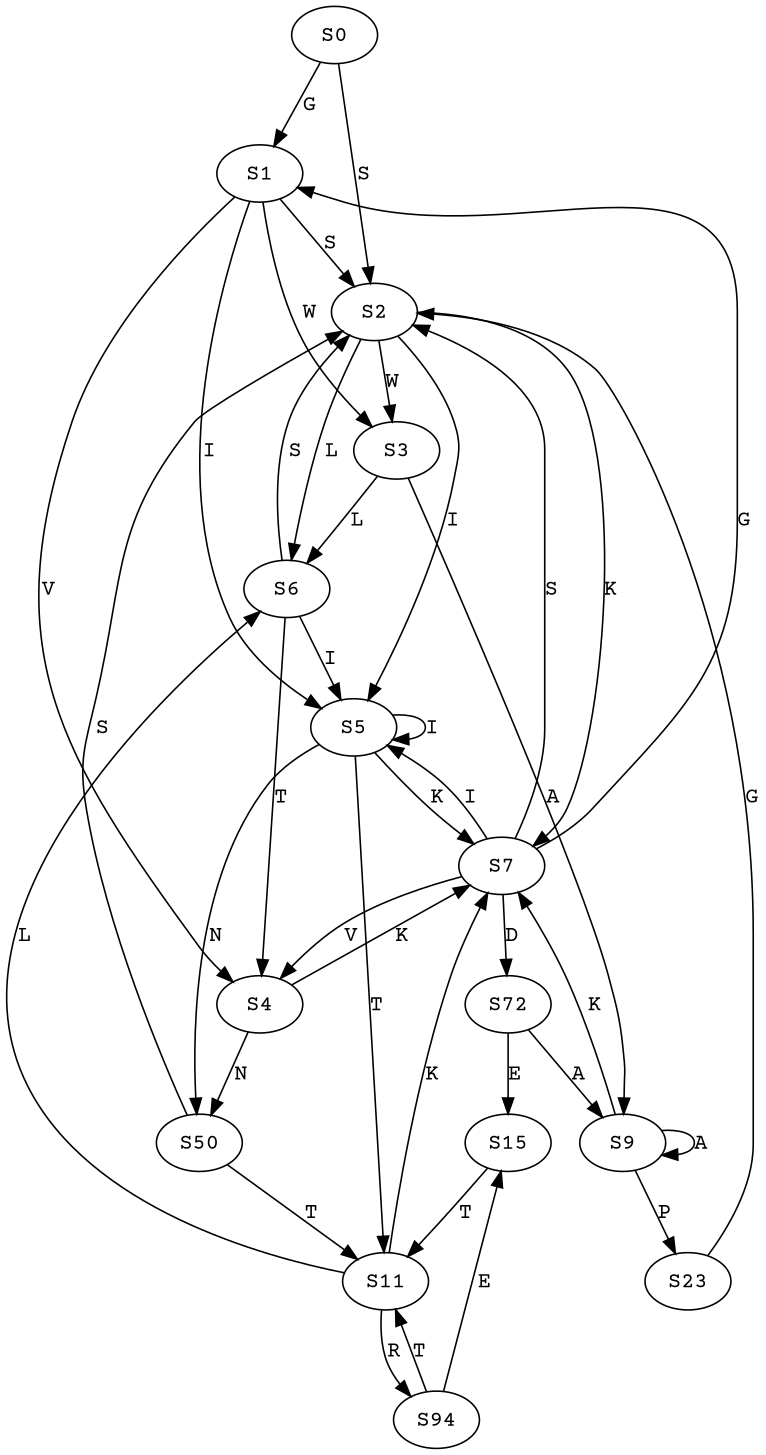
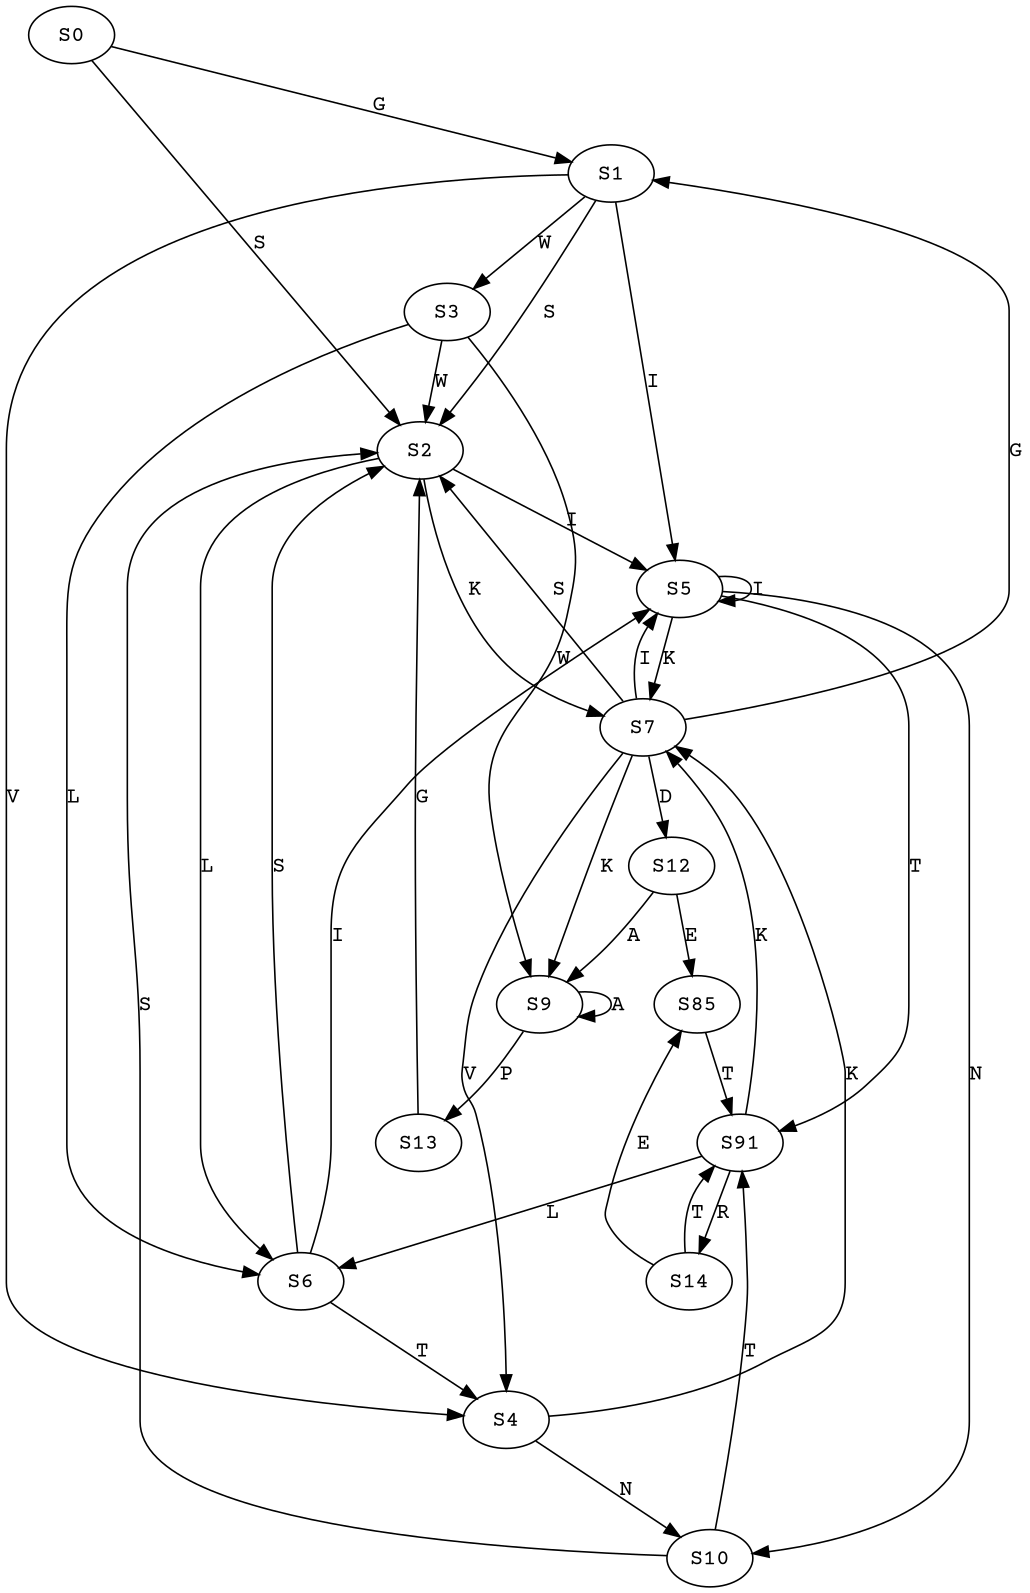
edge "S2" -> "S3": reversed
edge "S3" -> "S9": label "A" -> "W"
node "S72": label "S72" -> "S12"
edge "S9" -> "S7": reversed
node "S50": label "S50" -> "S10"
node "S15": label "S15" -> "S85"
node "S11": label "S11" -> "S91"
node "S23": label "S23" -> "S13"
node "S94": label "S94" -> "S14"
